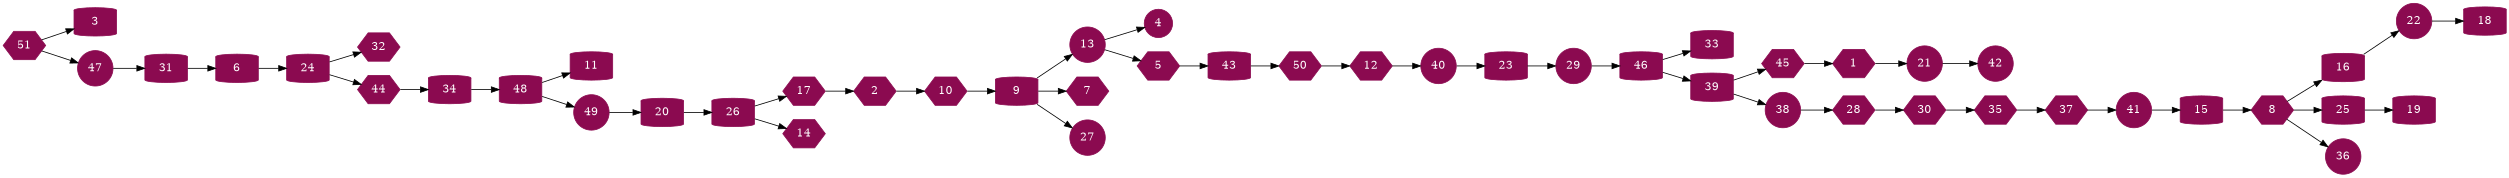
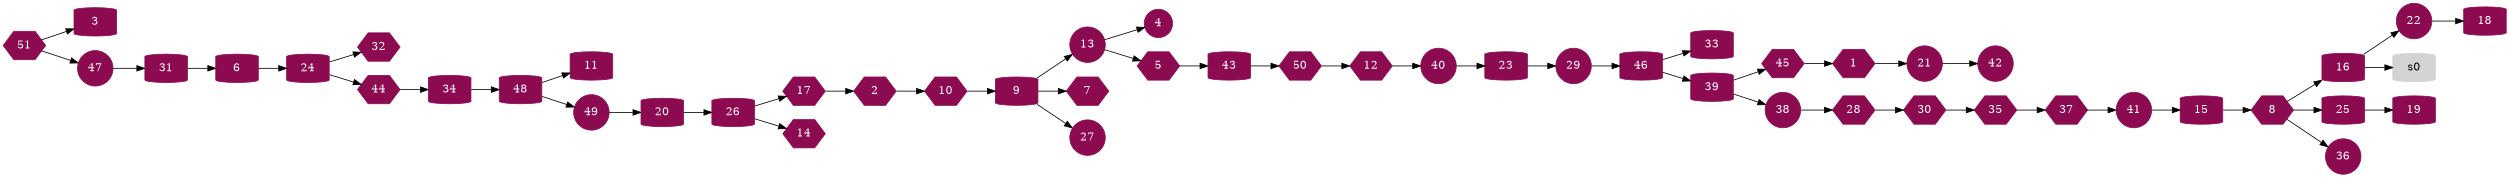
node "s0": added
